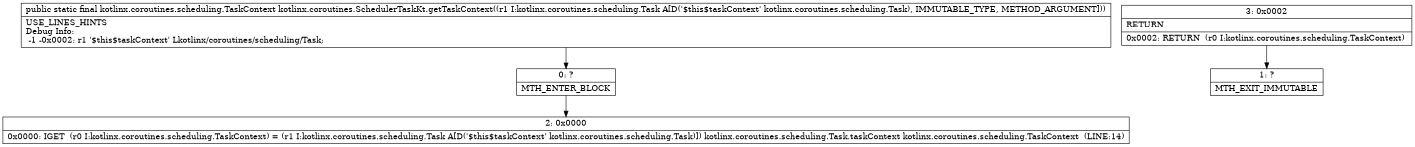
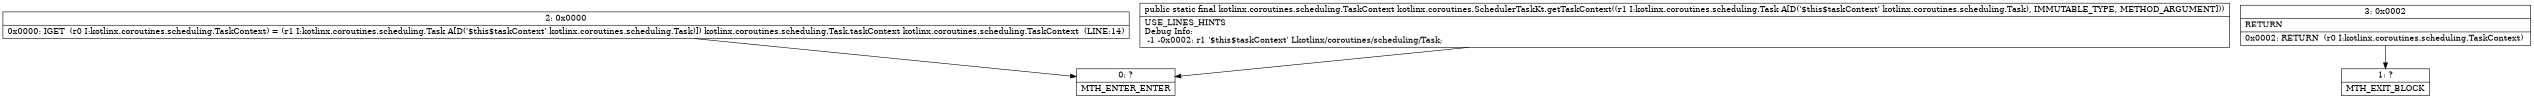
node "0: ?": text "MTH_ENTER_BLOCK" -> "MTH_ENTER_ENTER"
node "1: ?": text "MTH_EXIT_IMMUTABLE" -> "MTH_EXIT_BLOCK"
edge "0: ?" -> "2: 0x0000": reversed
